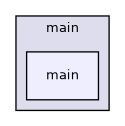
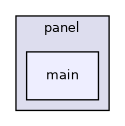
cluster "main": label "main" -> "panel"
